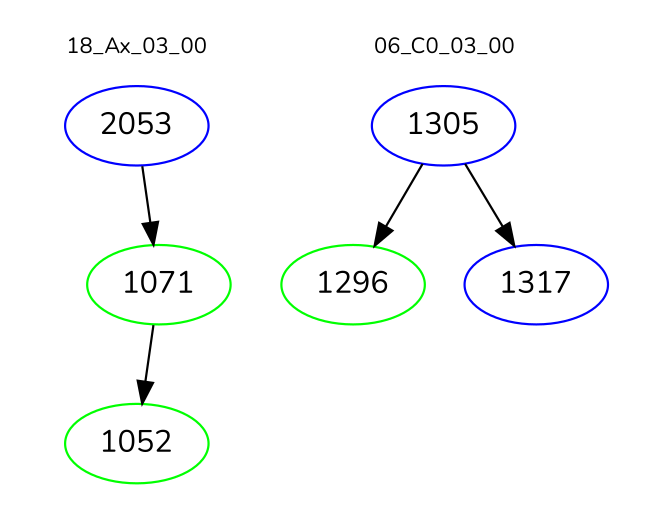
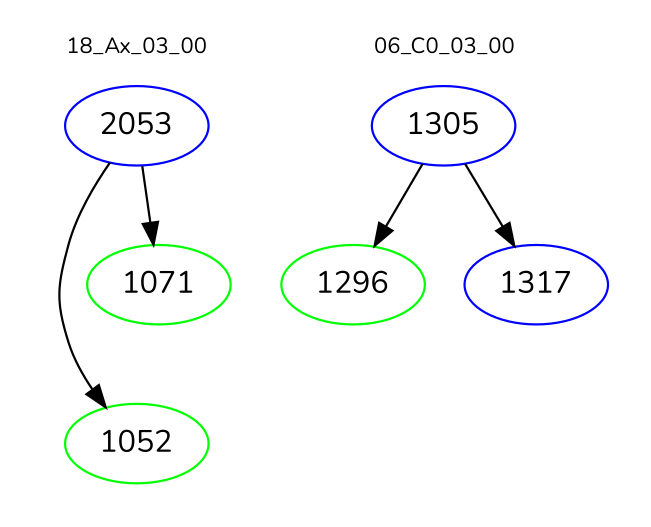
edge "1071" -> "1052": now "2053" -> "1052"
